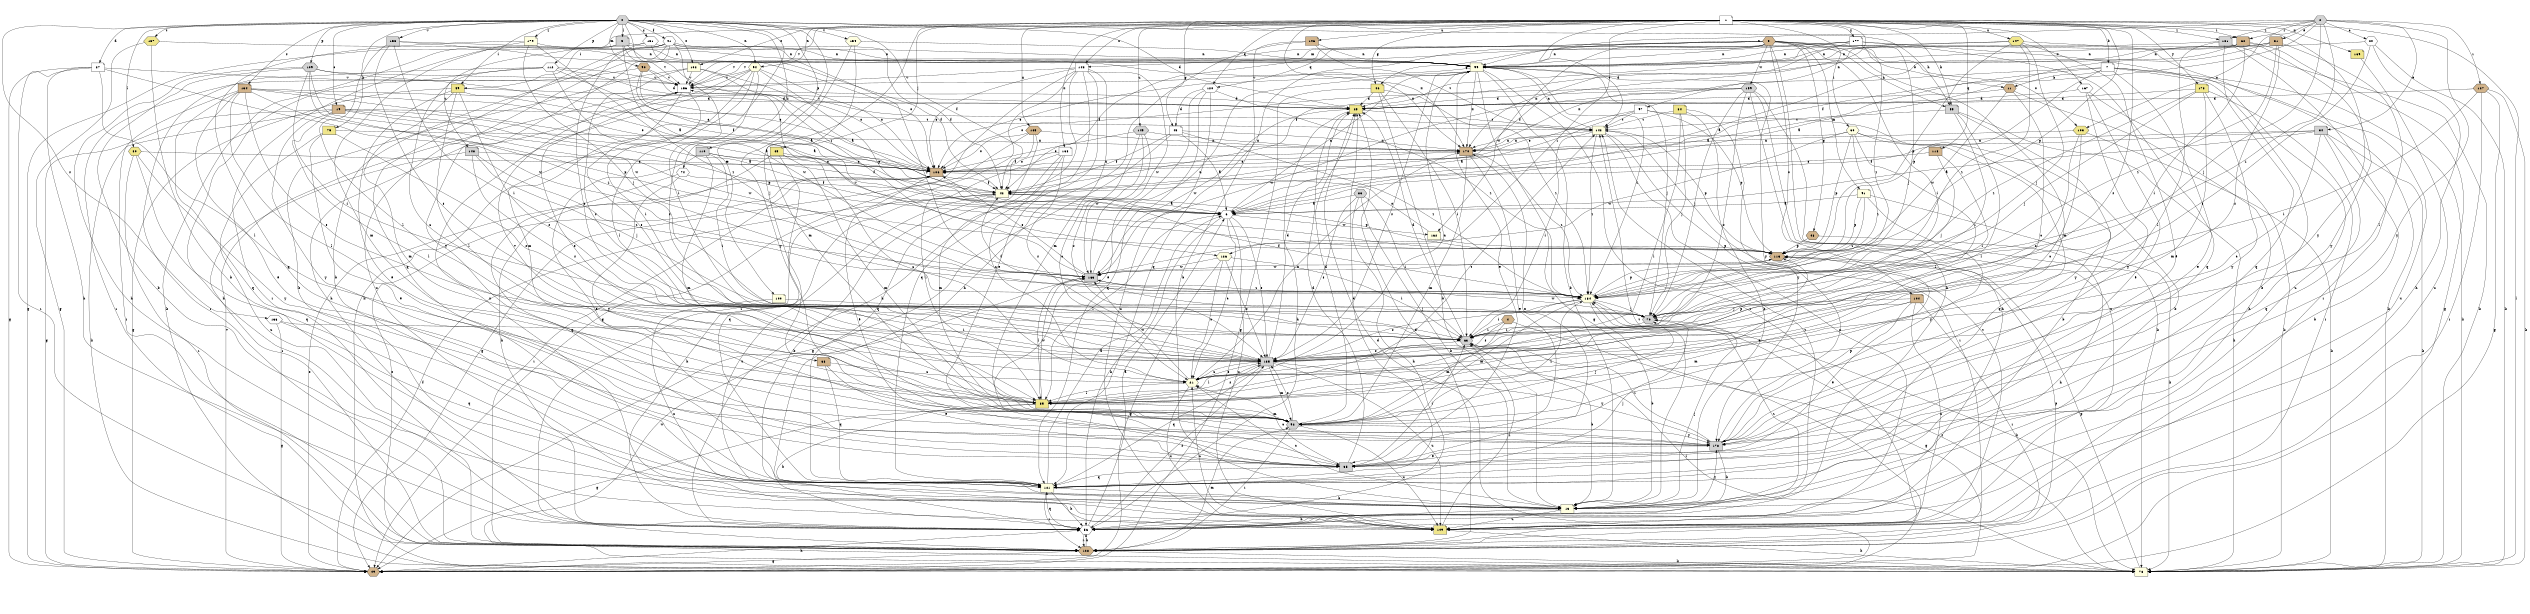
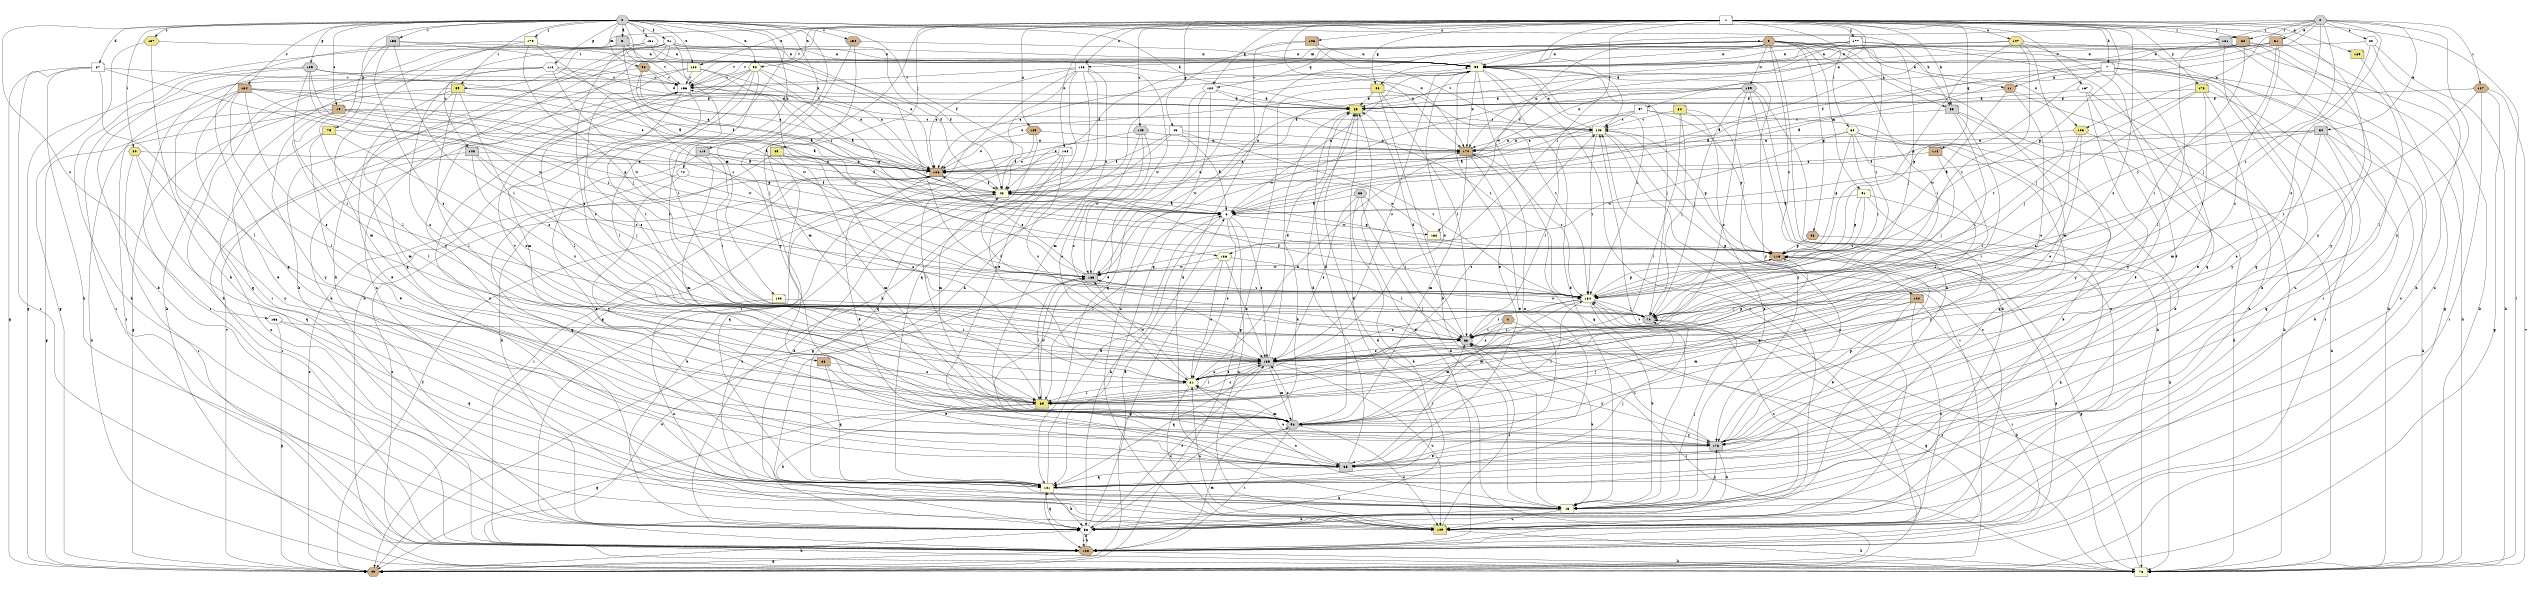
edge "0" -> "5": label "l" -> "a"
node "154": fillcolor lightyellow -> tan
edge "120" -> "43": now "120" -> "25"
edge "165" -> "49": removed, label "g"
edge "156" -> "85": label "o" -> "l"
edge "2" -> "135": added, label "s"
edge "127" -> "78": label "k" -> "v"
